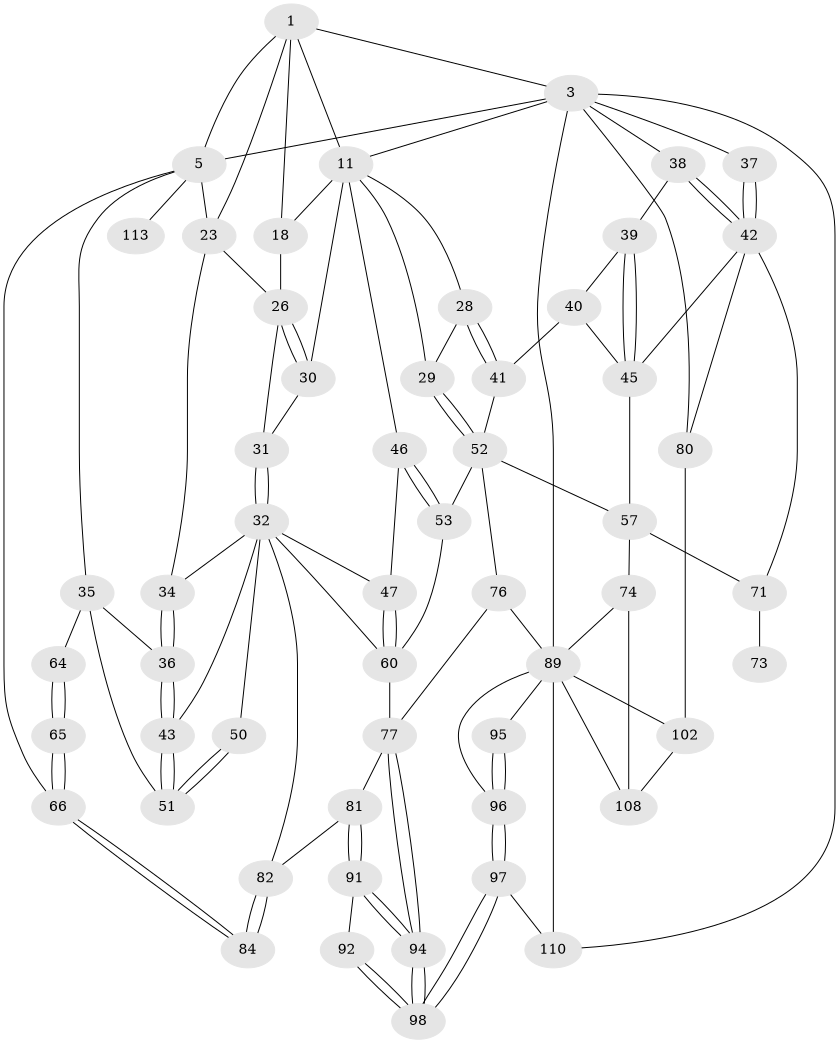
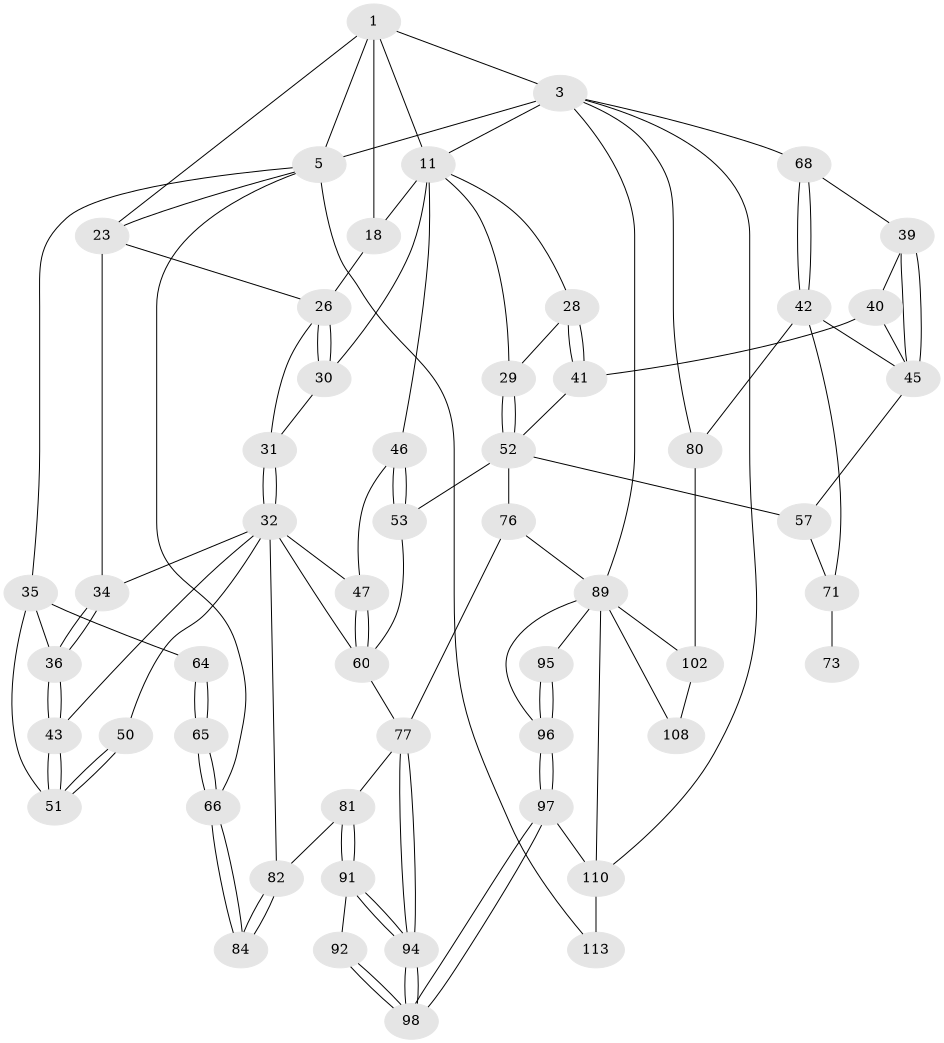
node "38": label "38" -> "68"
node "37": removed
node "74": removed
edge "110" -- "113": added
